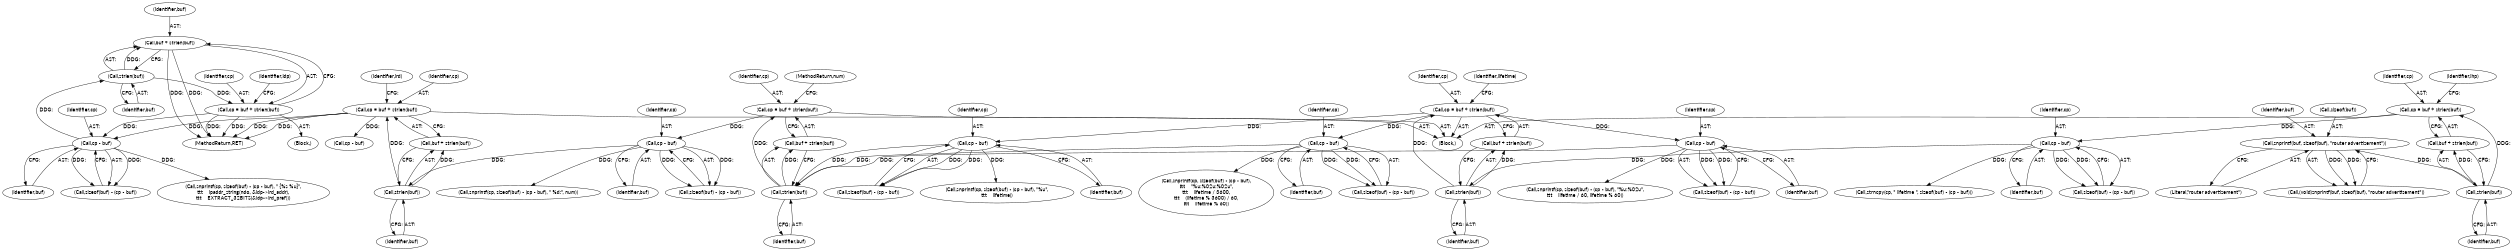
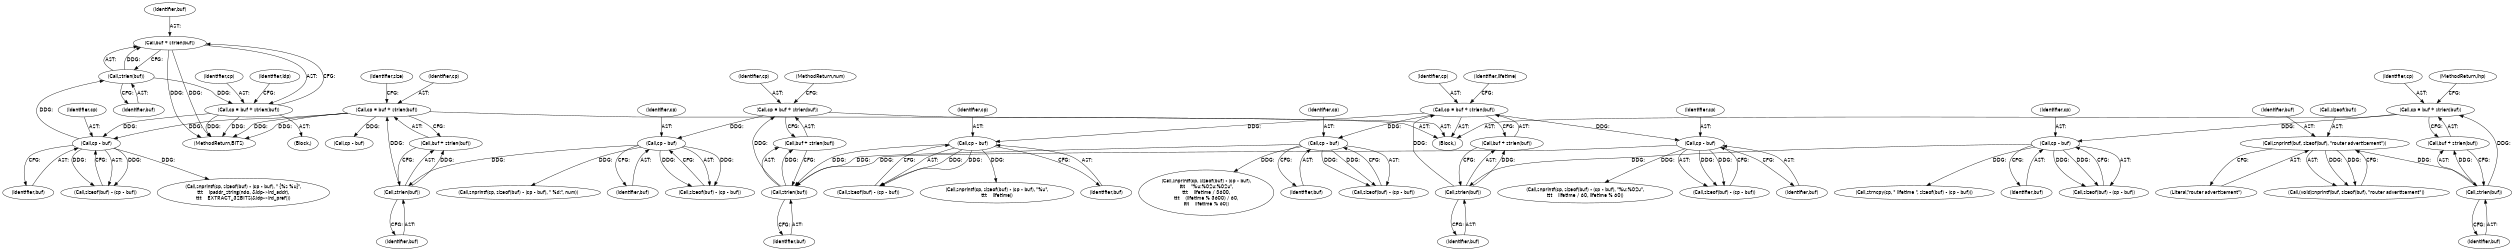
node "(Identifier,ird)": label "(Identifier,ird)" -> "(Identifier,size)"
node "(Identifier,ihp)": label "(Identifier,ihp)" -> "(MethodReturn,ihp)"
node "(MethodReturn,RET)": label "(MethodReturn,RET)" -> "(MethodReturn,BITS)"
